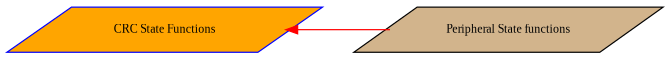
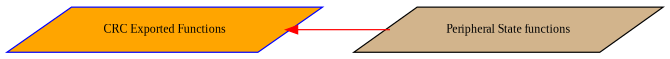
node "CRC State Functions": label "CRC State Functions" -> "CRC Exported Functions"
